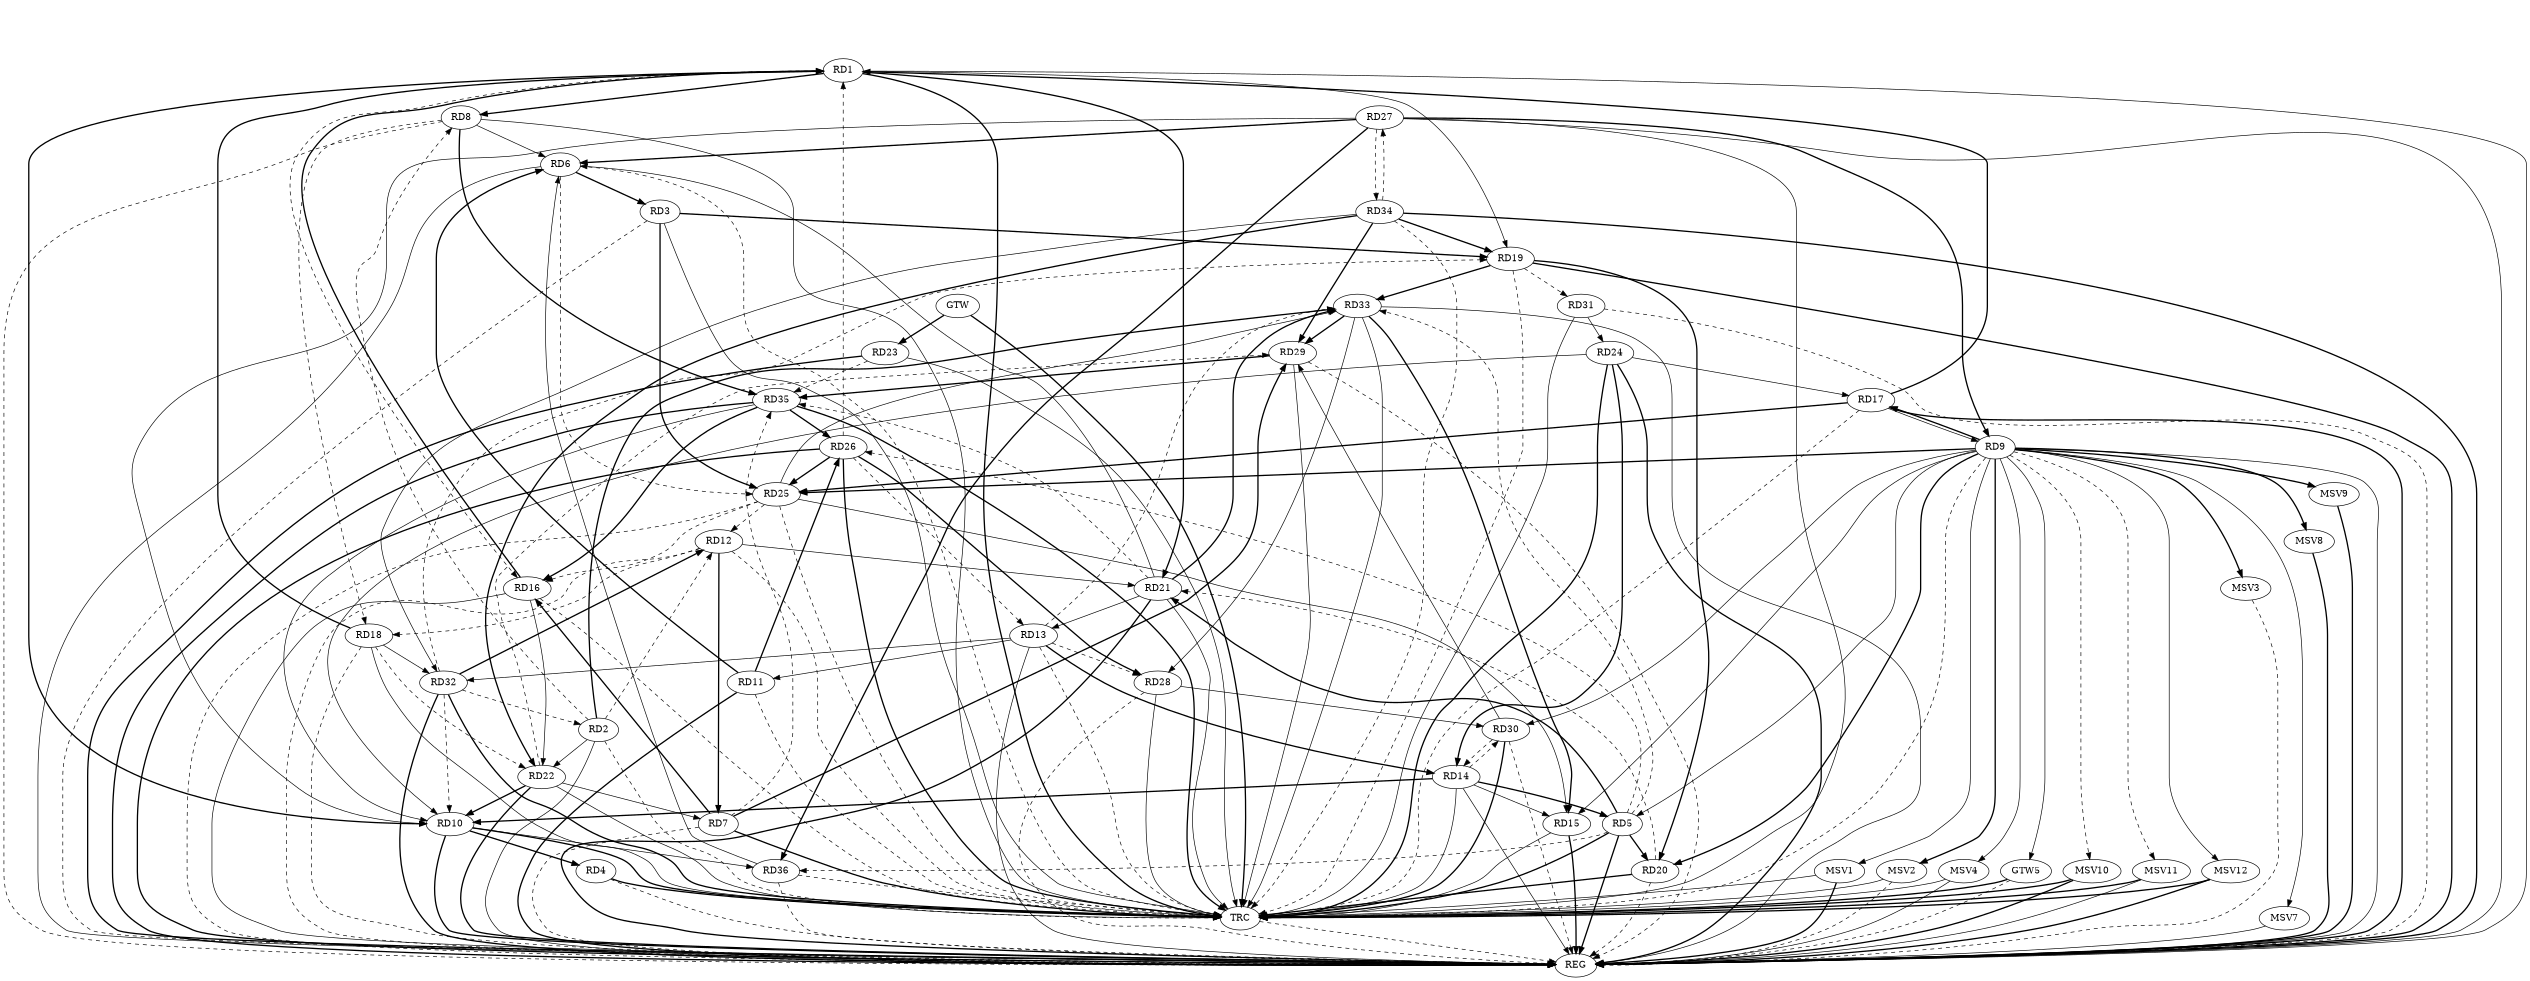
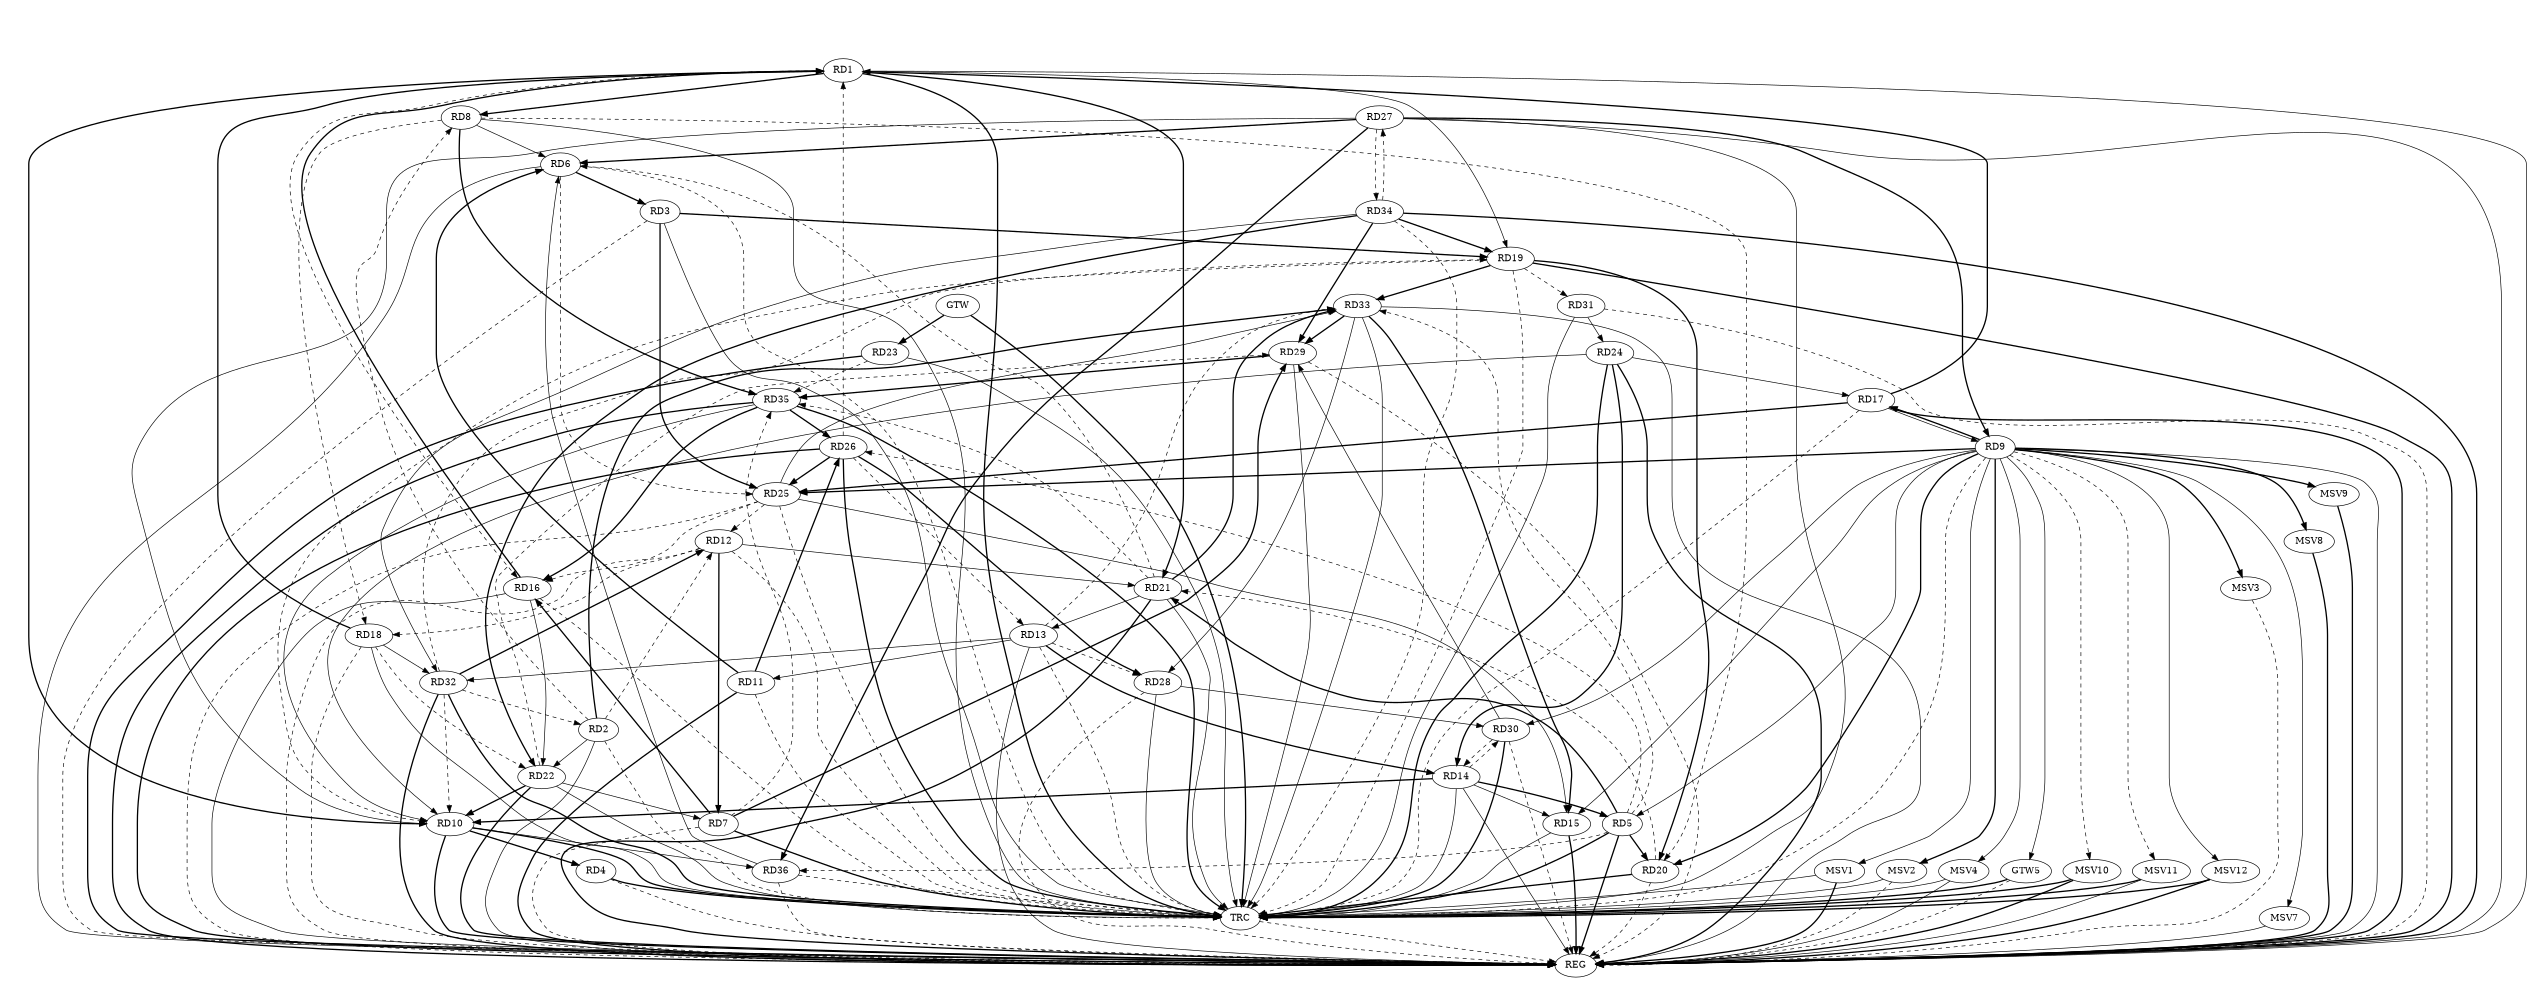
edge "RD21" -> "RD6": style solid -> dashed
edge "RD19" -> "RD10": added
edge "RD8" -> "REG": now "RD8" -> "RD20"
